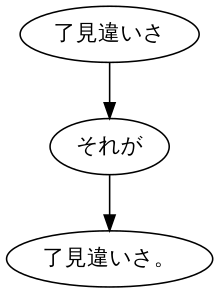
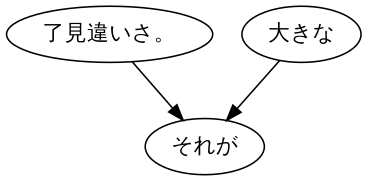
node "了見違いさ": label "了見違いさ" -> "大きな"
edge "それが" -> "了見違いさ。": reversed
